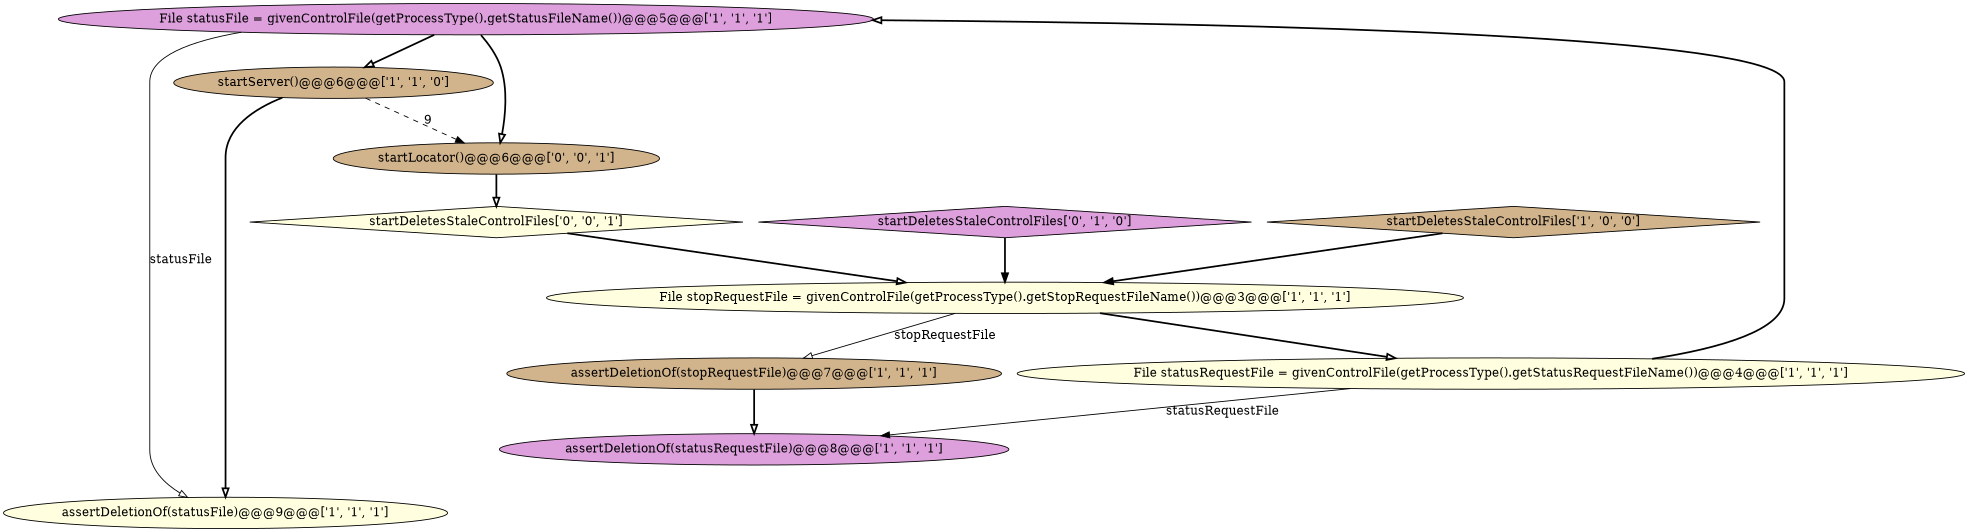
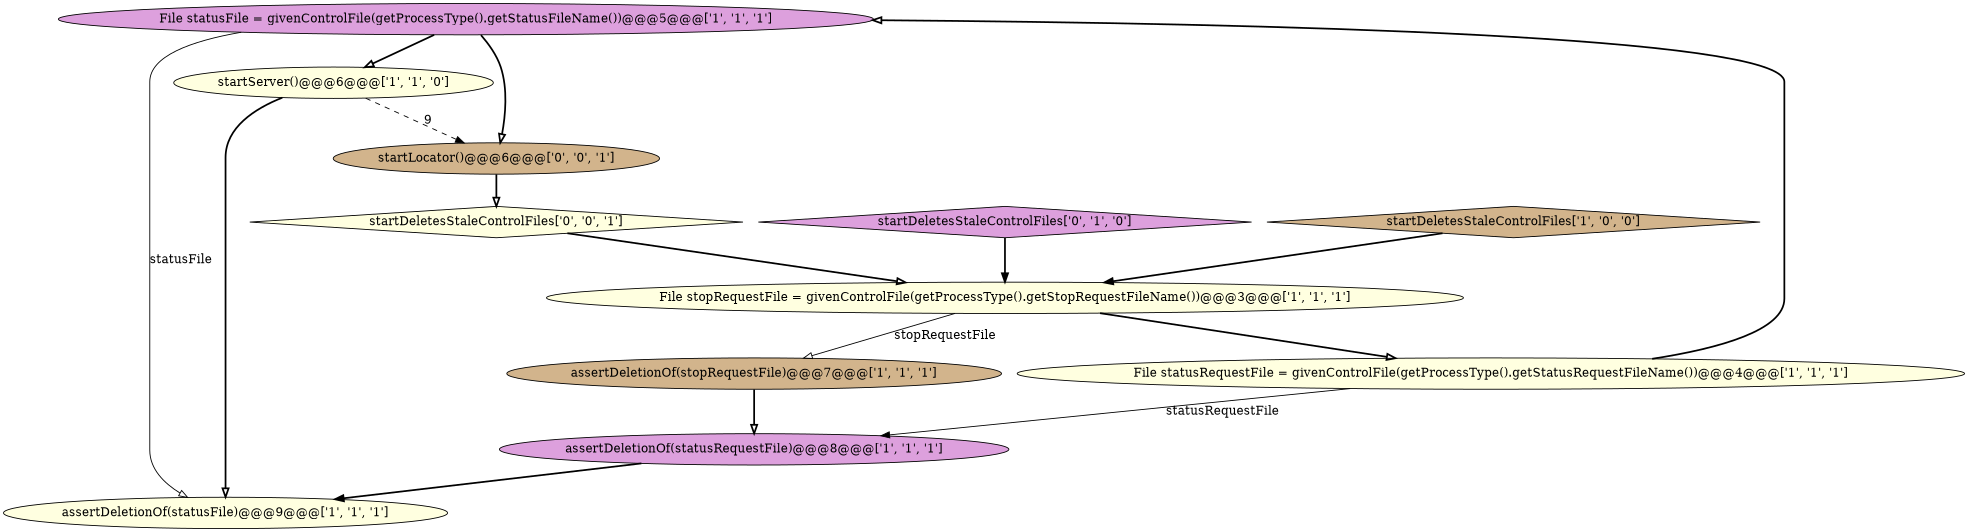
node "startServer()@@@6@@@['1', '1', '0']": fillcolor tan -> lightyellow
edge "assertDeletionOf(statusRequestFile)@@@8@@@['1', '1', '1']" -> "assertDeletionOf(statusFile)@@@9@@@['1', '1', '1']": added
